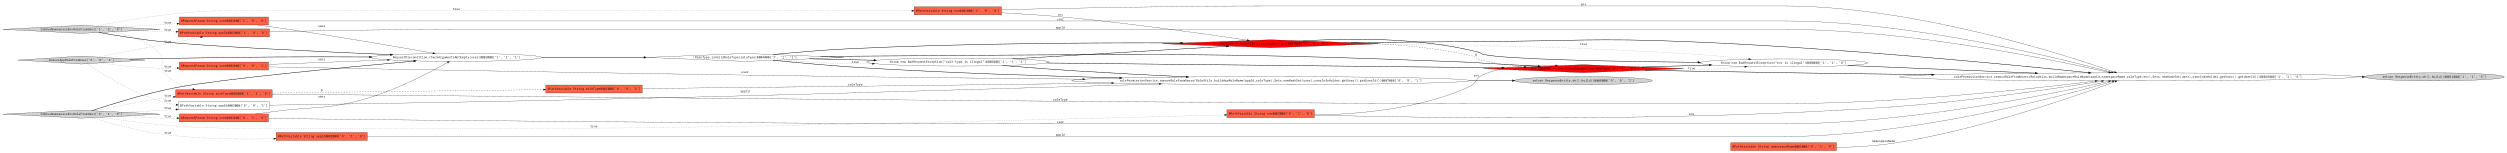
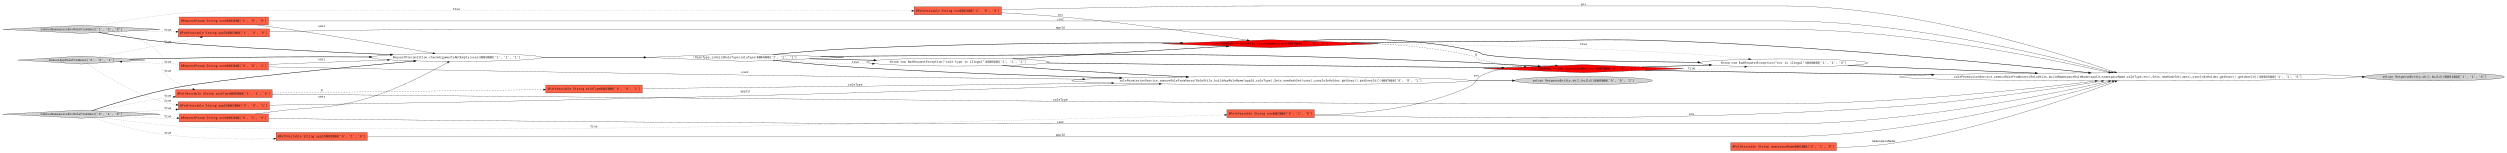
edge "removeNamespaceEnvRoleFromUser['1', '0', '0']" -> "@RequestParam String user@@@2@@@['1', '0', '0']": removed, label "true"
edge "removeAppRoleFromUser['0', '0', '1']" -> "@RequestParam String user@@@2@@@['0', '0', '1']": reversed
node "@PathVariable String appId@@@2@@@['0', '0', '1']": fillcolor white -> tomato
